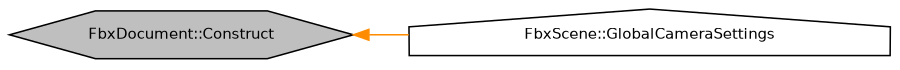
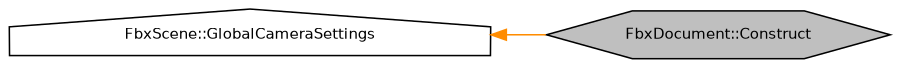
edge "FbxScene::GlobalCameraSettings" -> "FbxDocument::Construct": reversed
